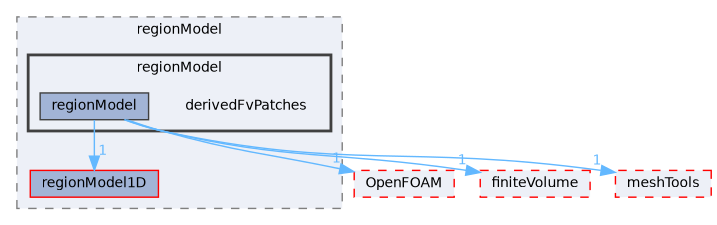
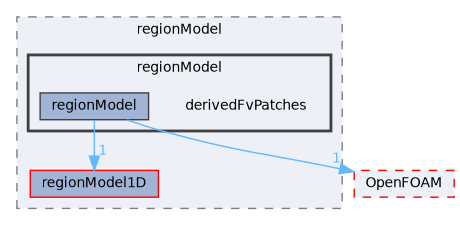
node "finiteVolume": removed
node "meshTools": removed
